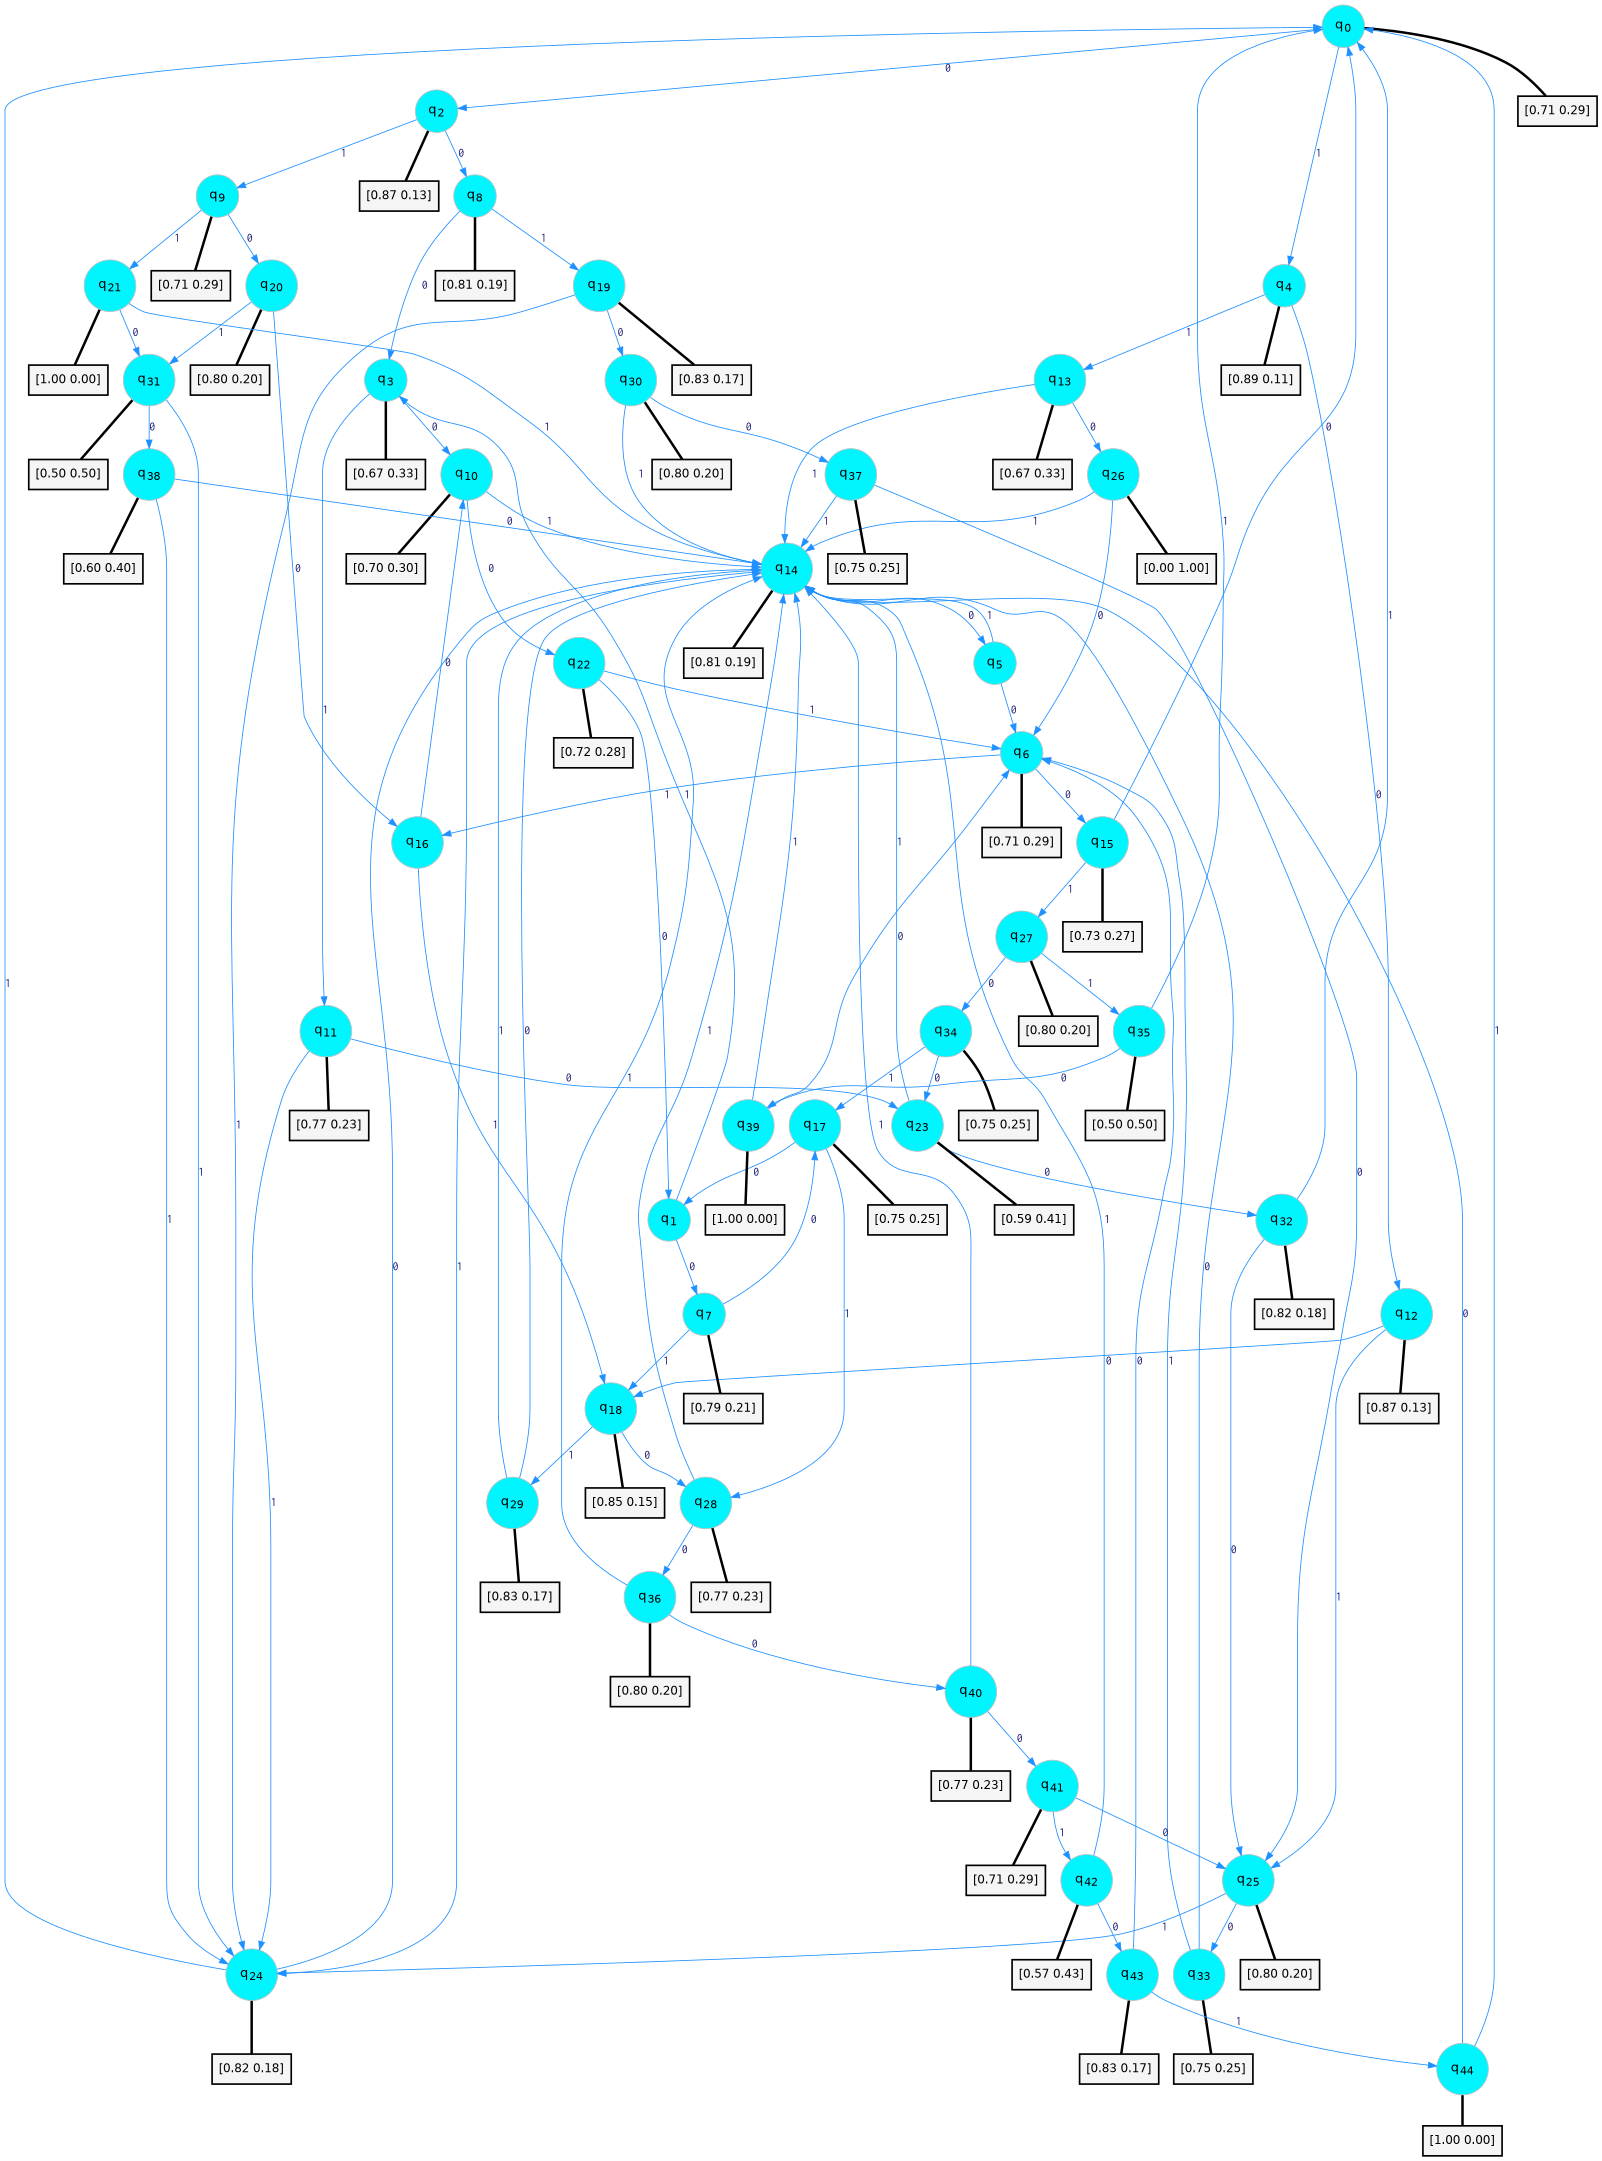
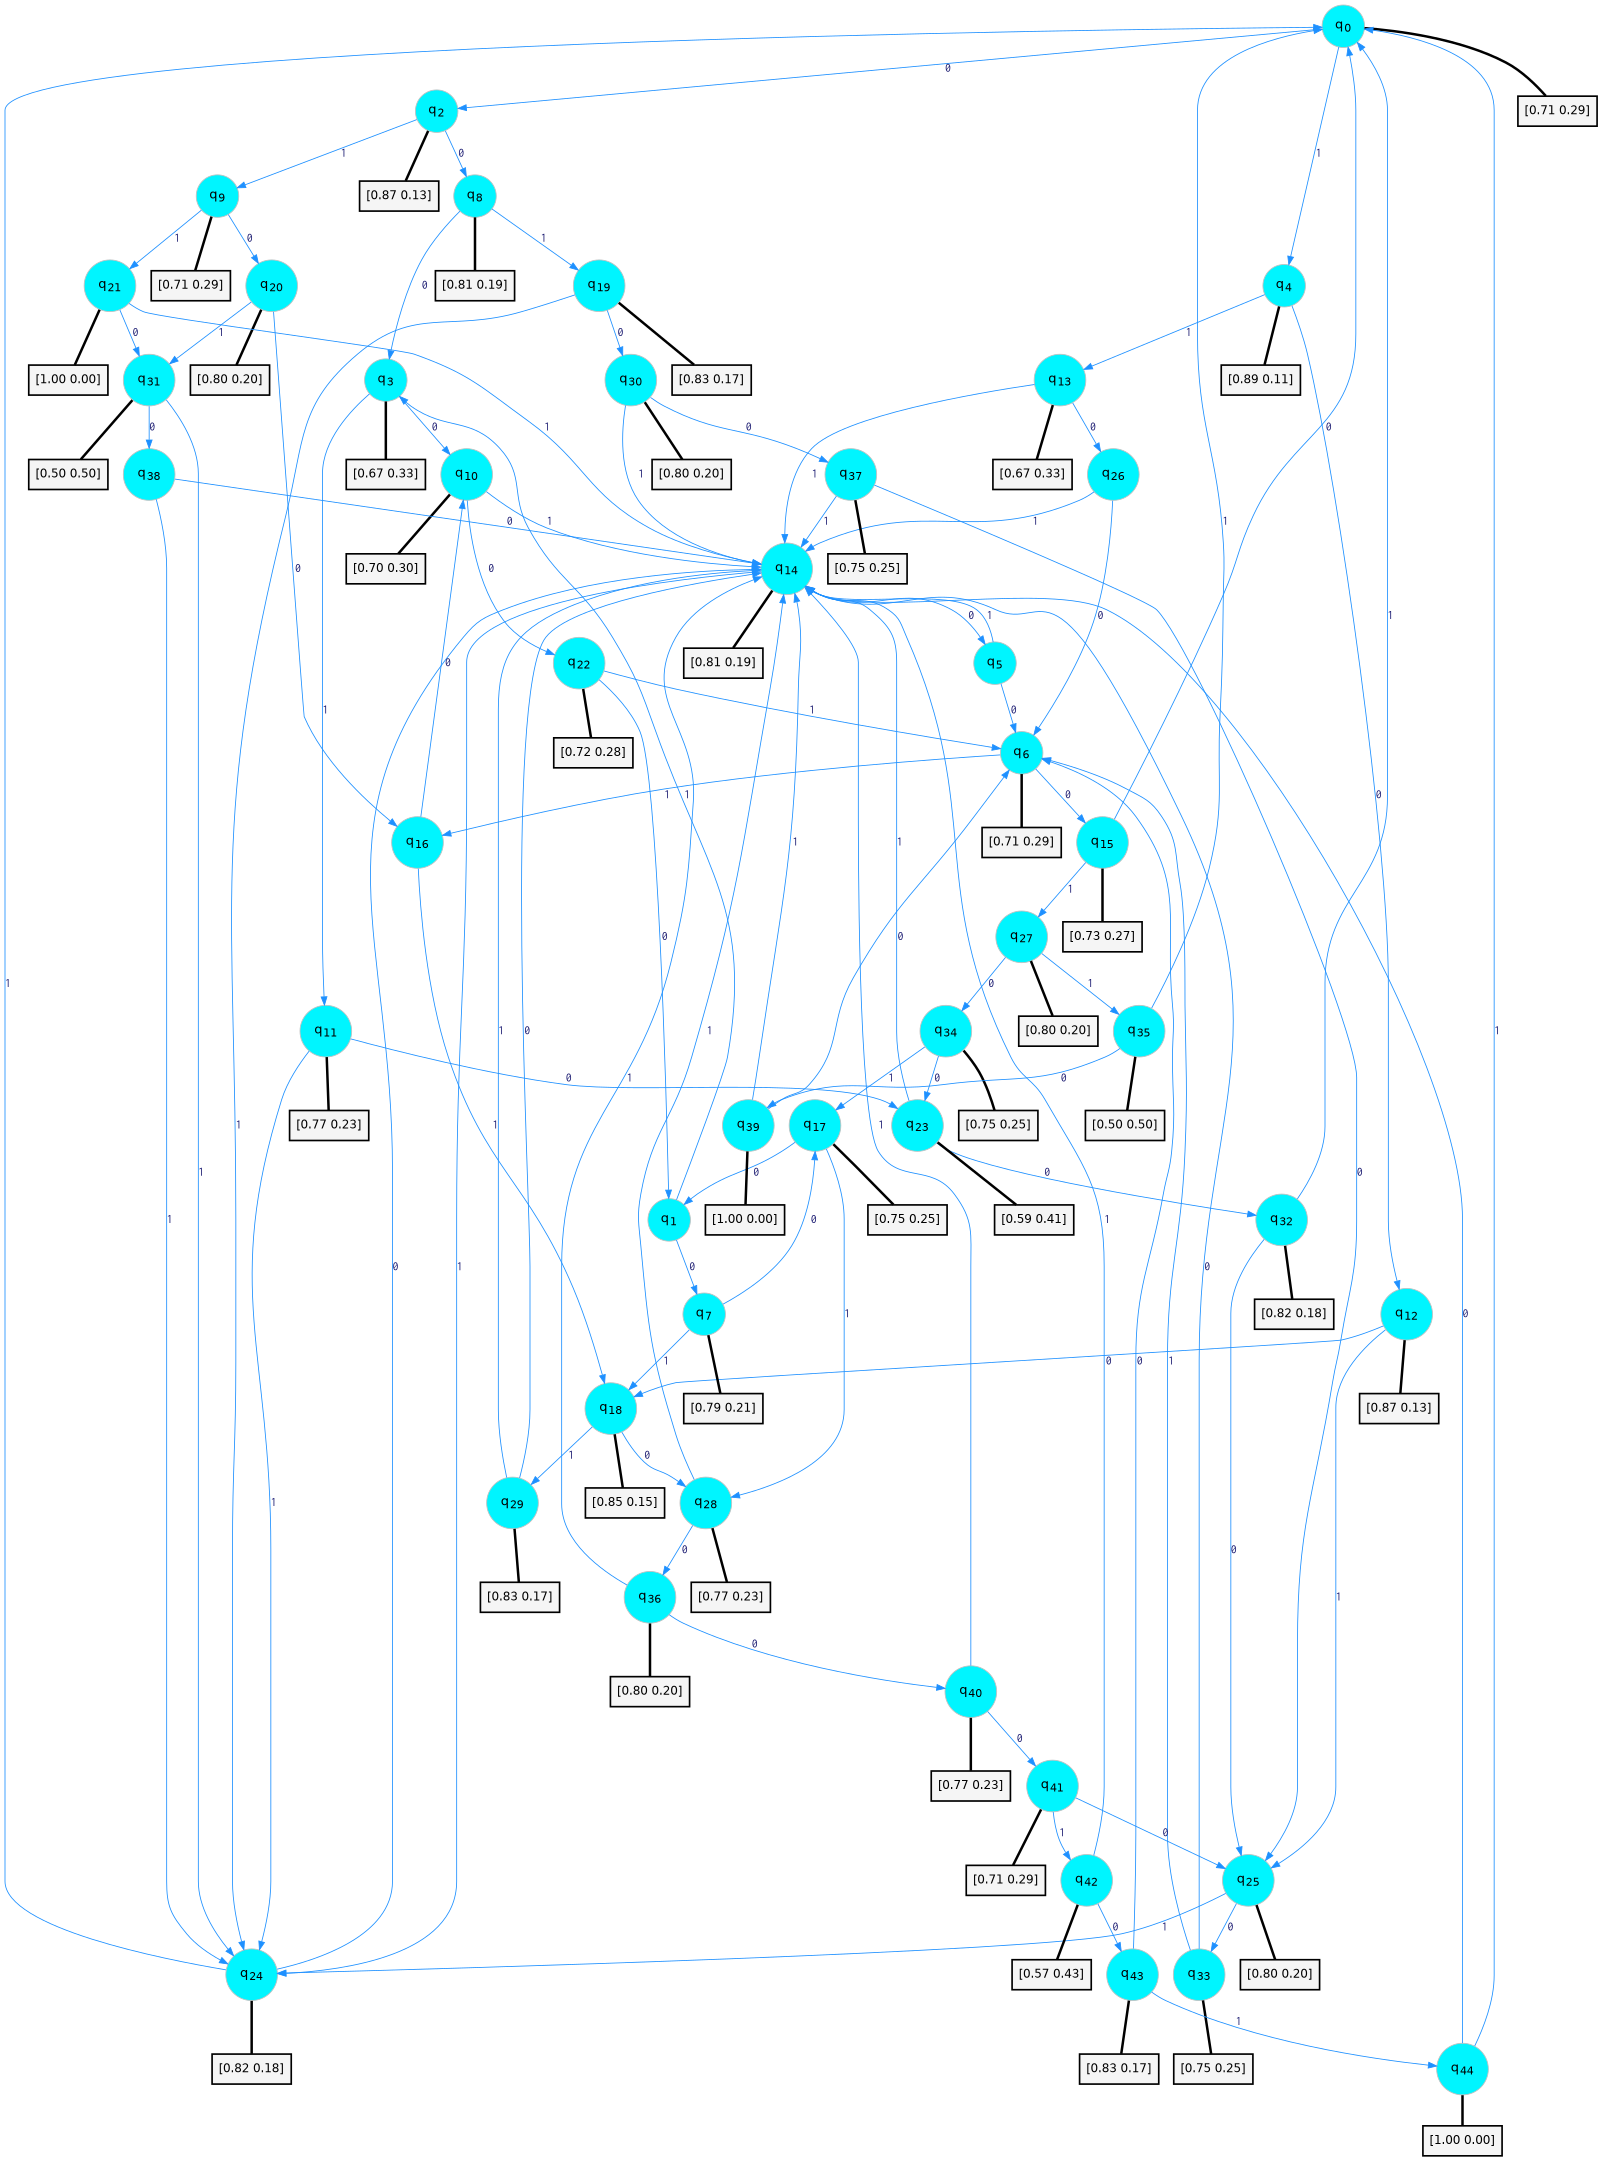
node "[0.60 0.40]": removed
node "[0.00 1.00]": removed
